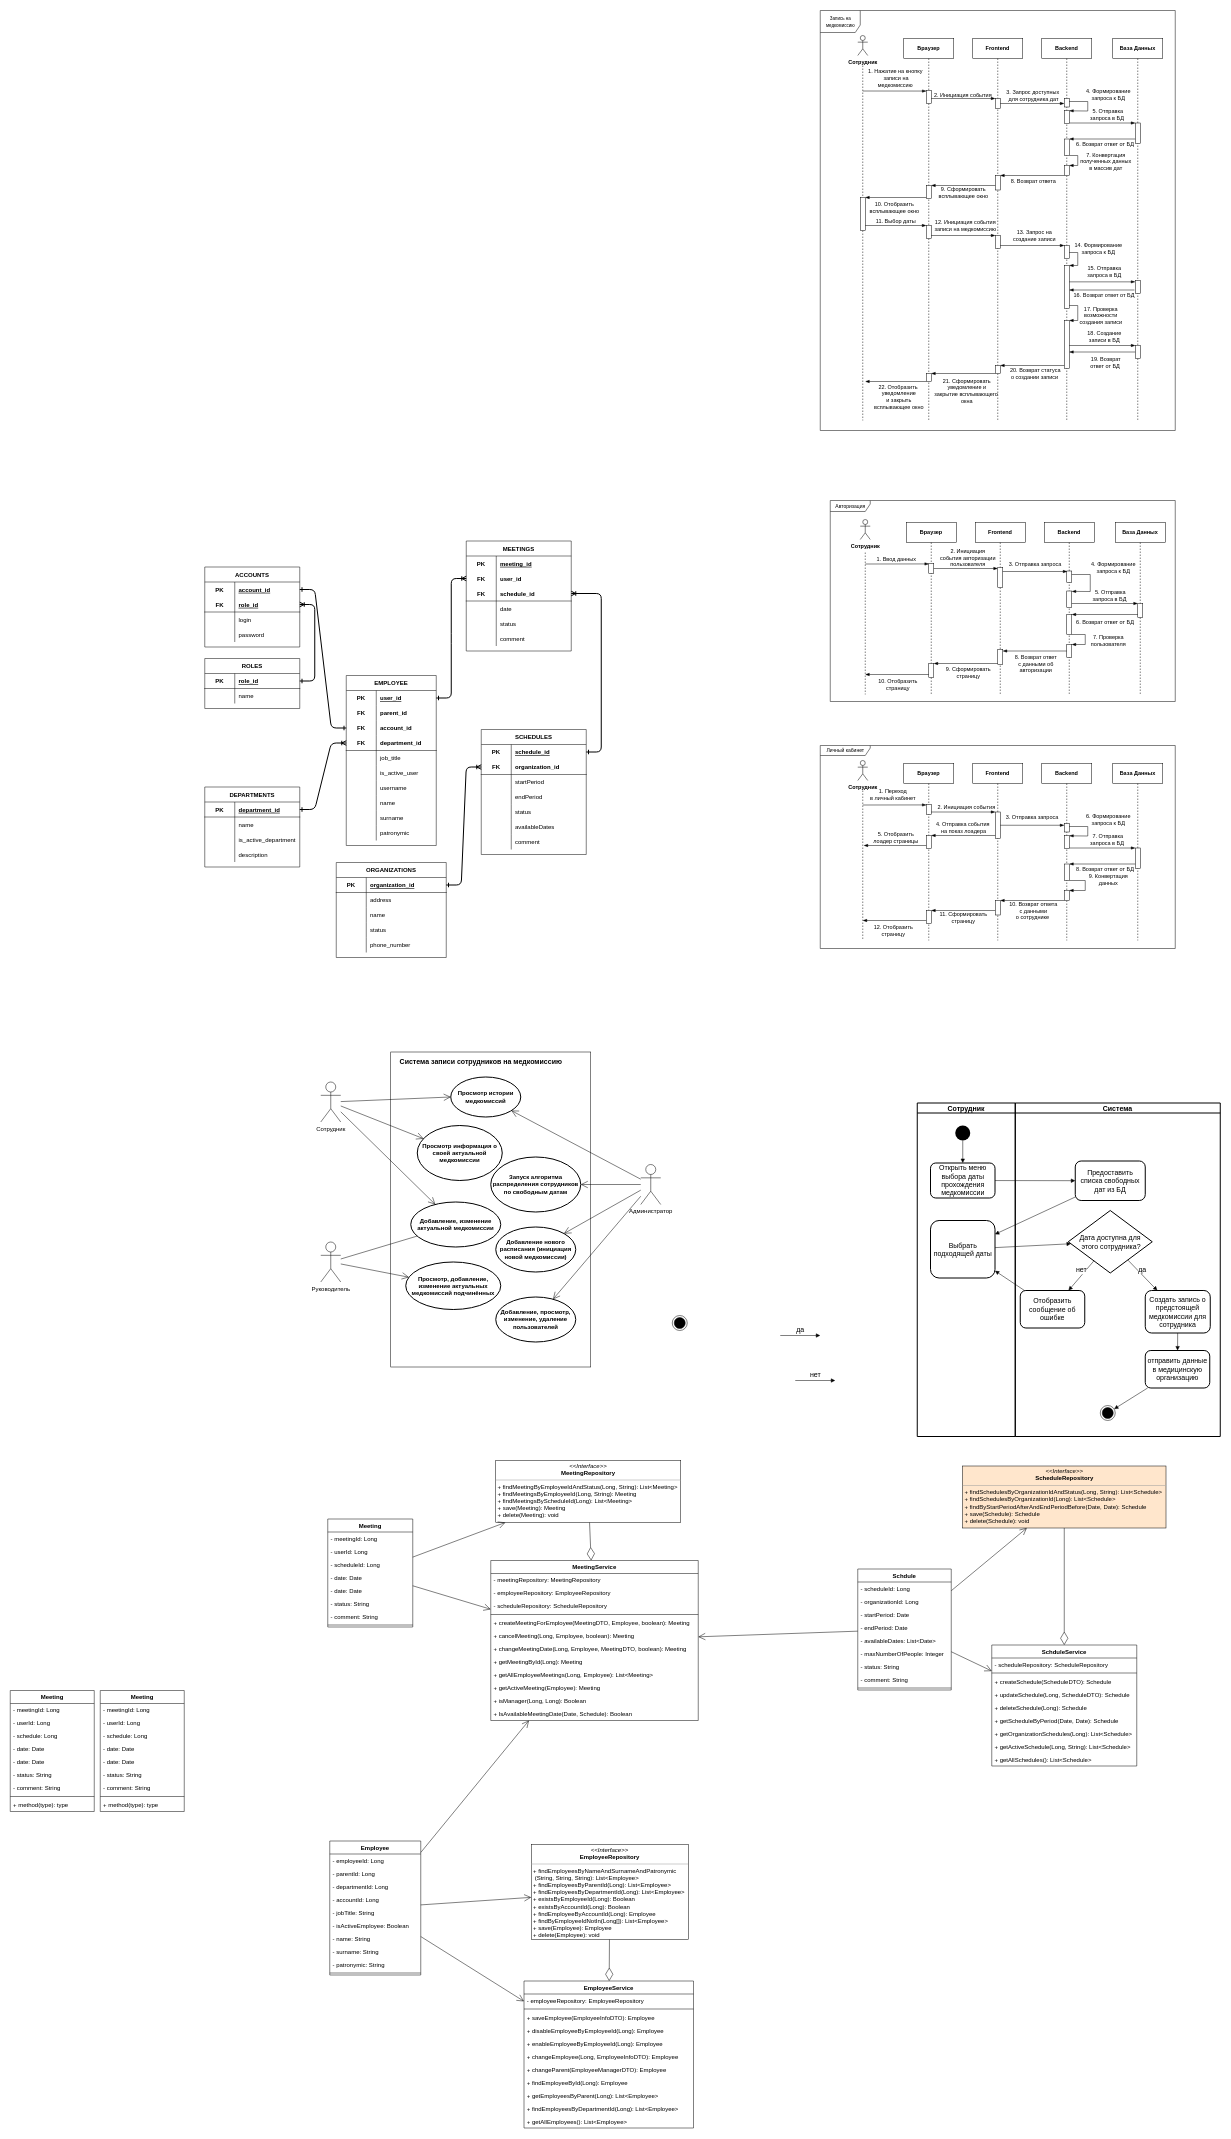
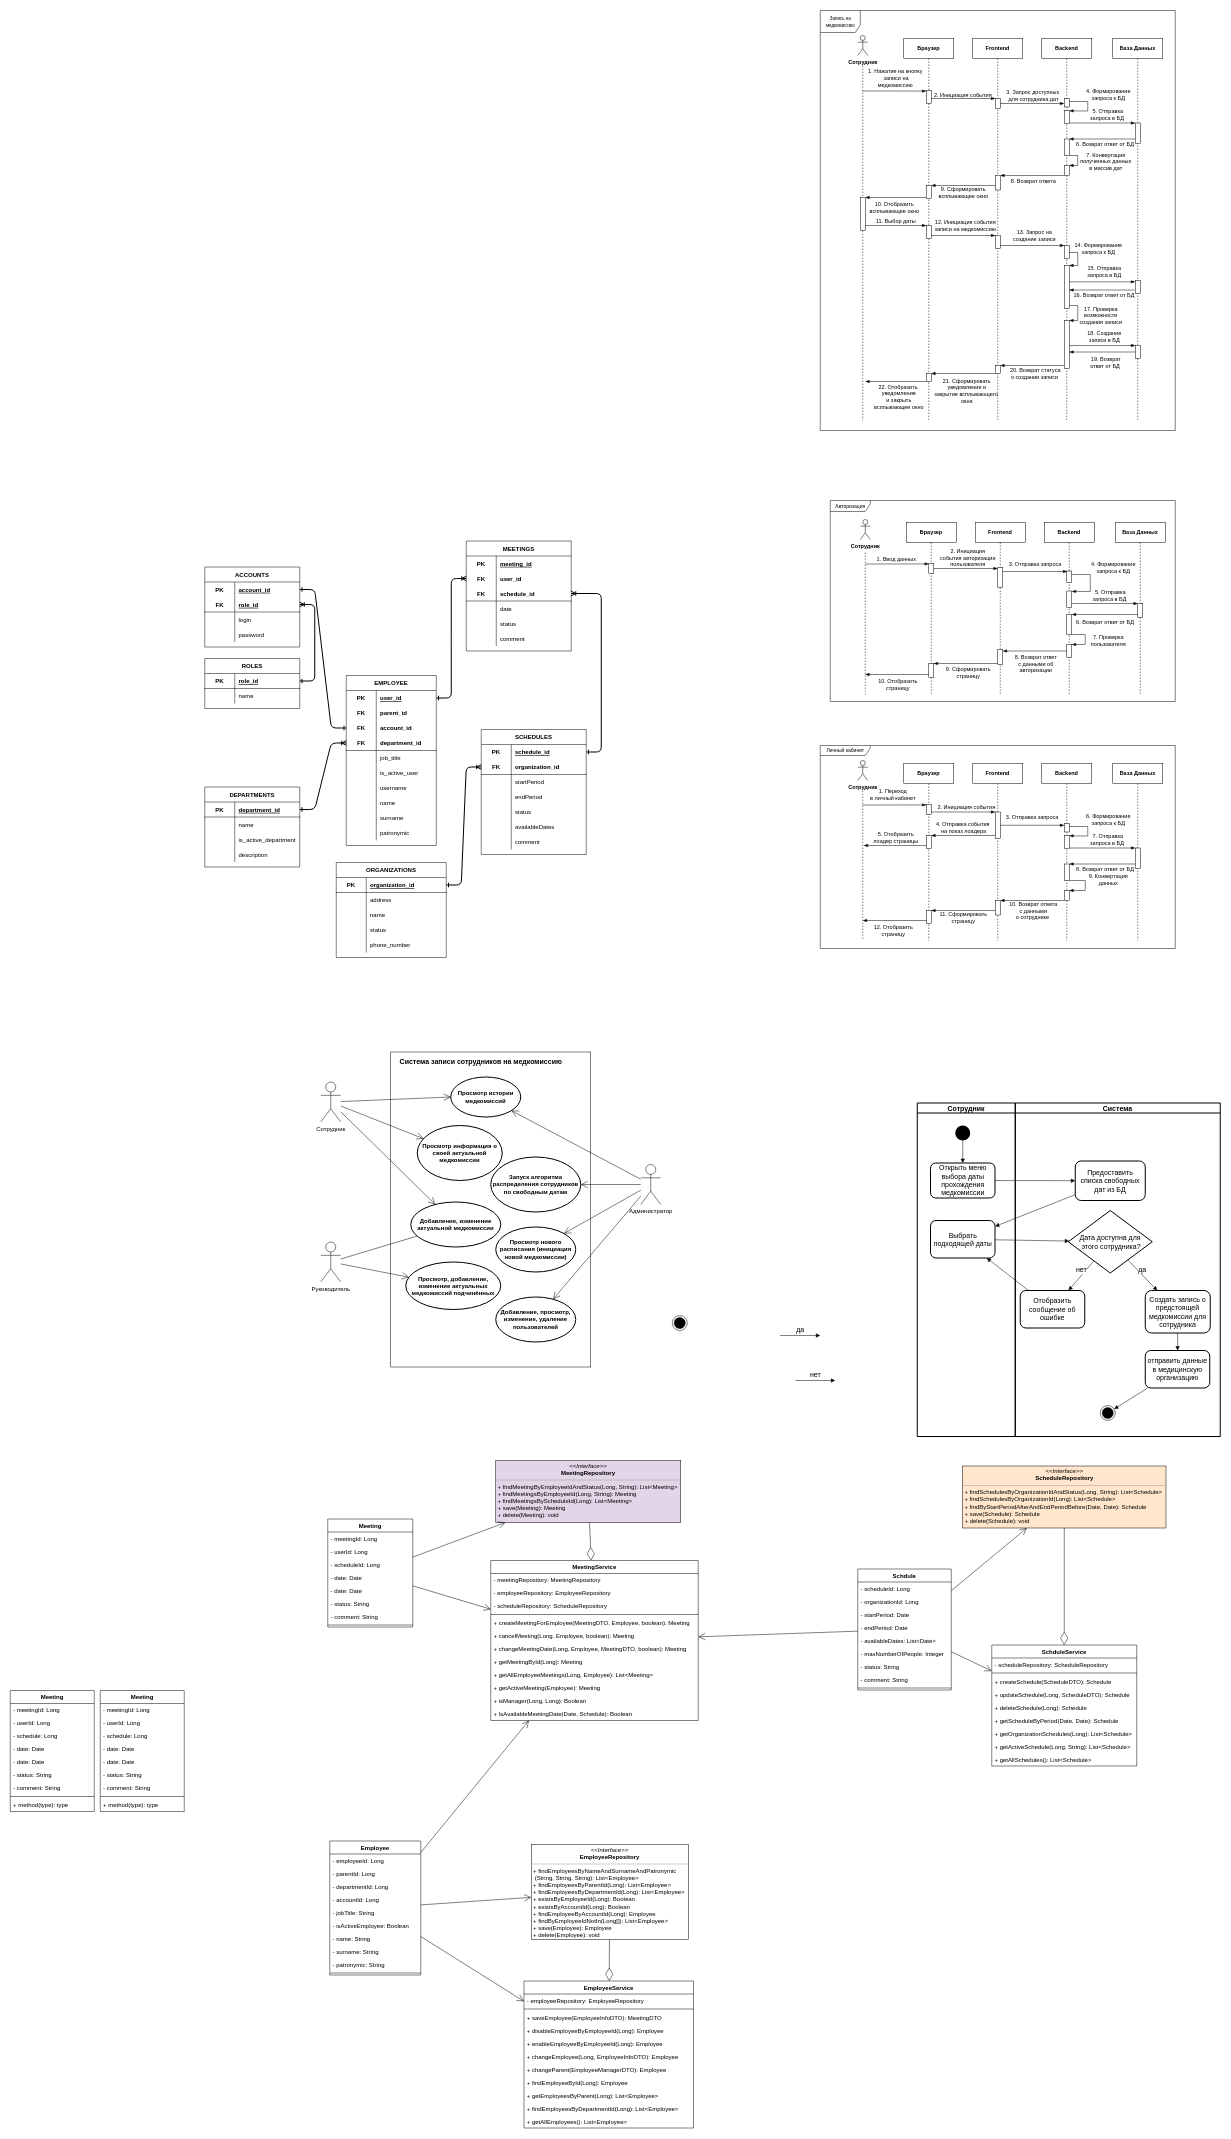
node "Добавление нового расписания (инициация новой медкомиссии)": label "Добавление нового расписания (инициация новой медкомиссии)" -> "Просмотр нового расписания (инициация новой медкомиссии)"
node "Выбрать подходящей даты": size 65x58 -> 65x38
node "<<Interface>> MeetingRepository + findMeetingByEmployeeIdAndStatus(Long, String): List<Meeting> + findMeetingsByEmployeeId(Long, String): Meeting + findMeetingsByScheduleId(Long): List<Meeting> + save(Meeting): Meeting + delete(Meeting): void": fillcolor #ffffff -> #e1d5e7
node "+ saveEmployee(EmployeeInfoDTO): Employee": label "+ saveEmployee(EmployeeInfoDTO): Employee" -> "+ saveEmployee(EmployeeInfoDTO): MeetingDTO"
